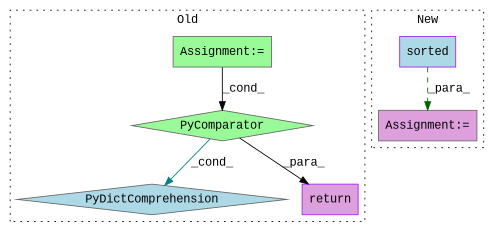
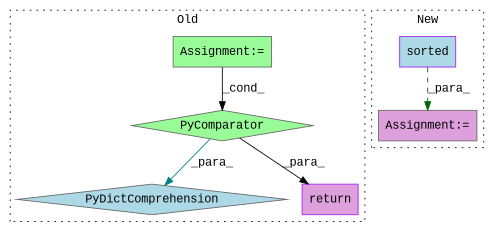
edge "PyComparator" -> "PyDictComprehension": label "_cond_" -> "_para_"
